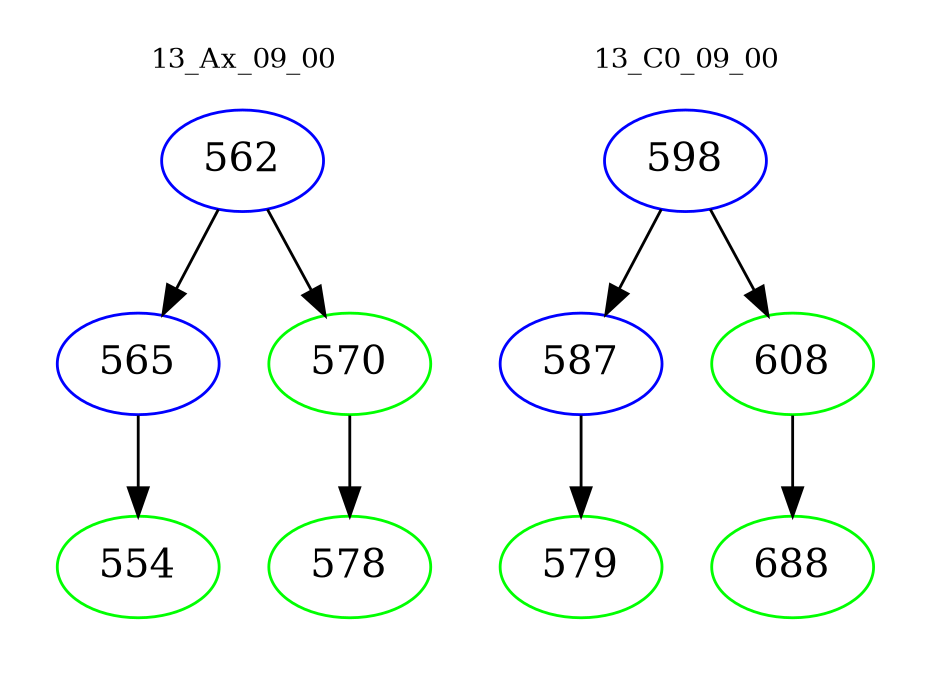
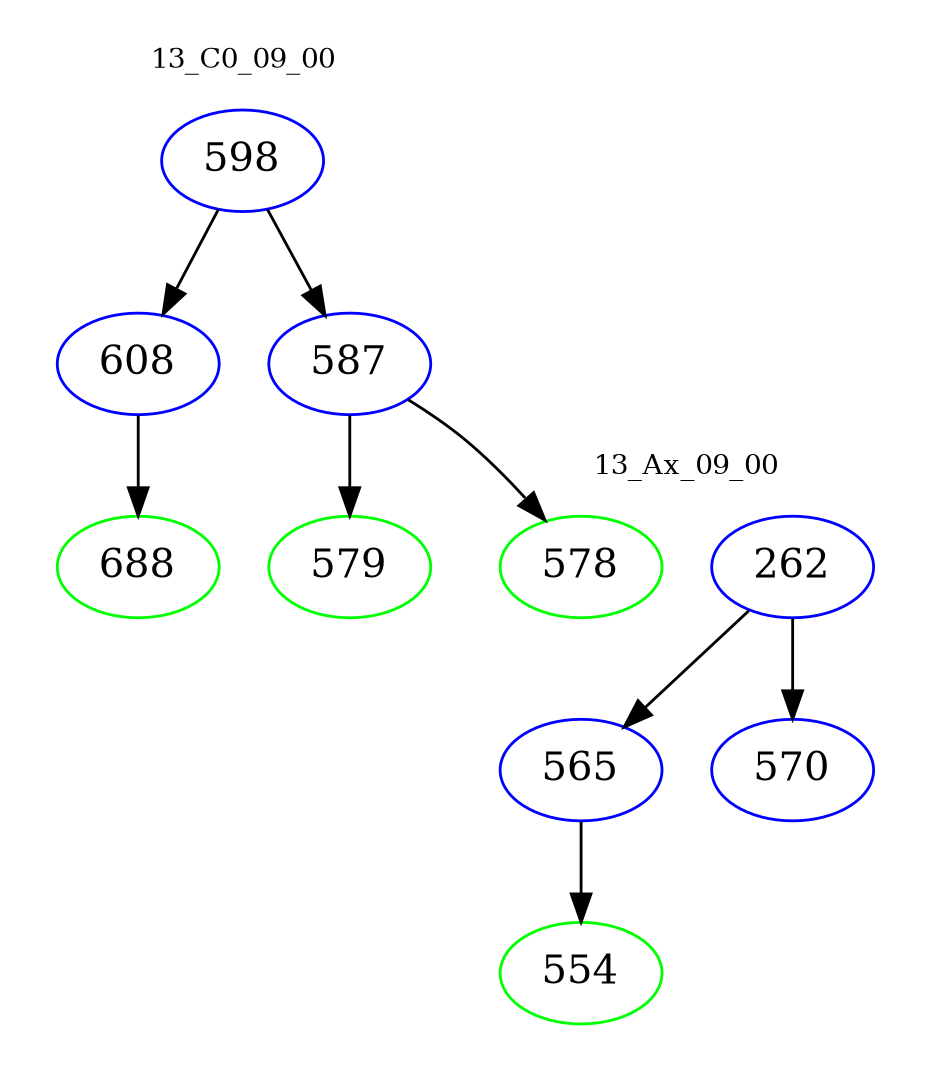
node "562": label "562" -> "262"
node "570": color green -> blue
node "608": color green -> blue
edge "570" -> "578": now "587" -> "578"
